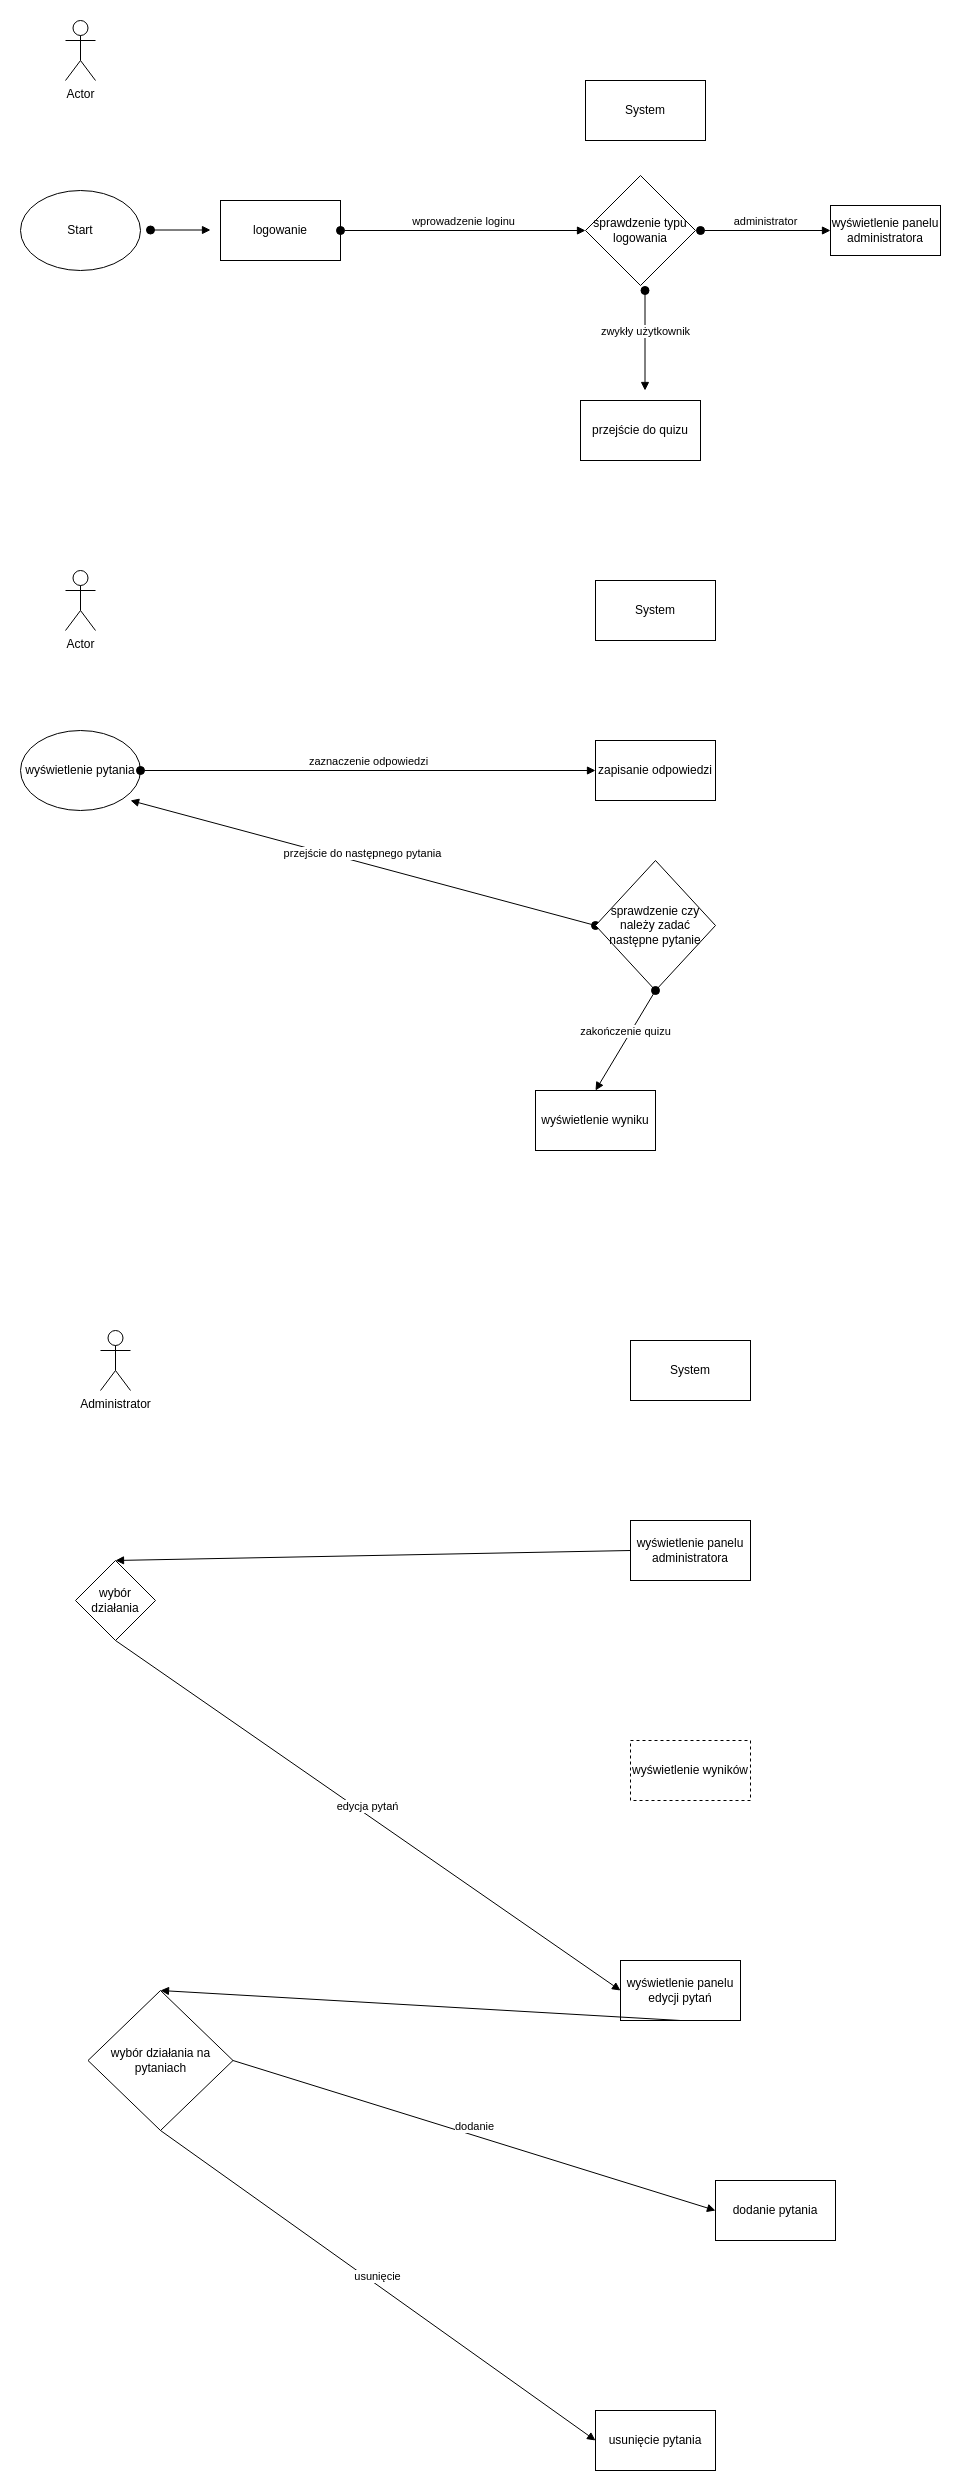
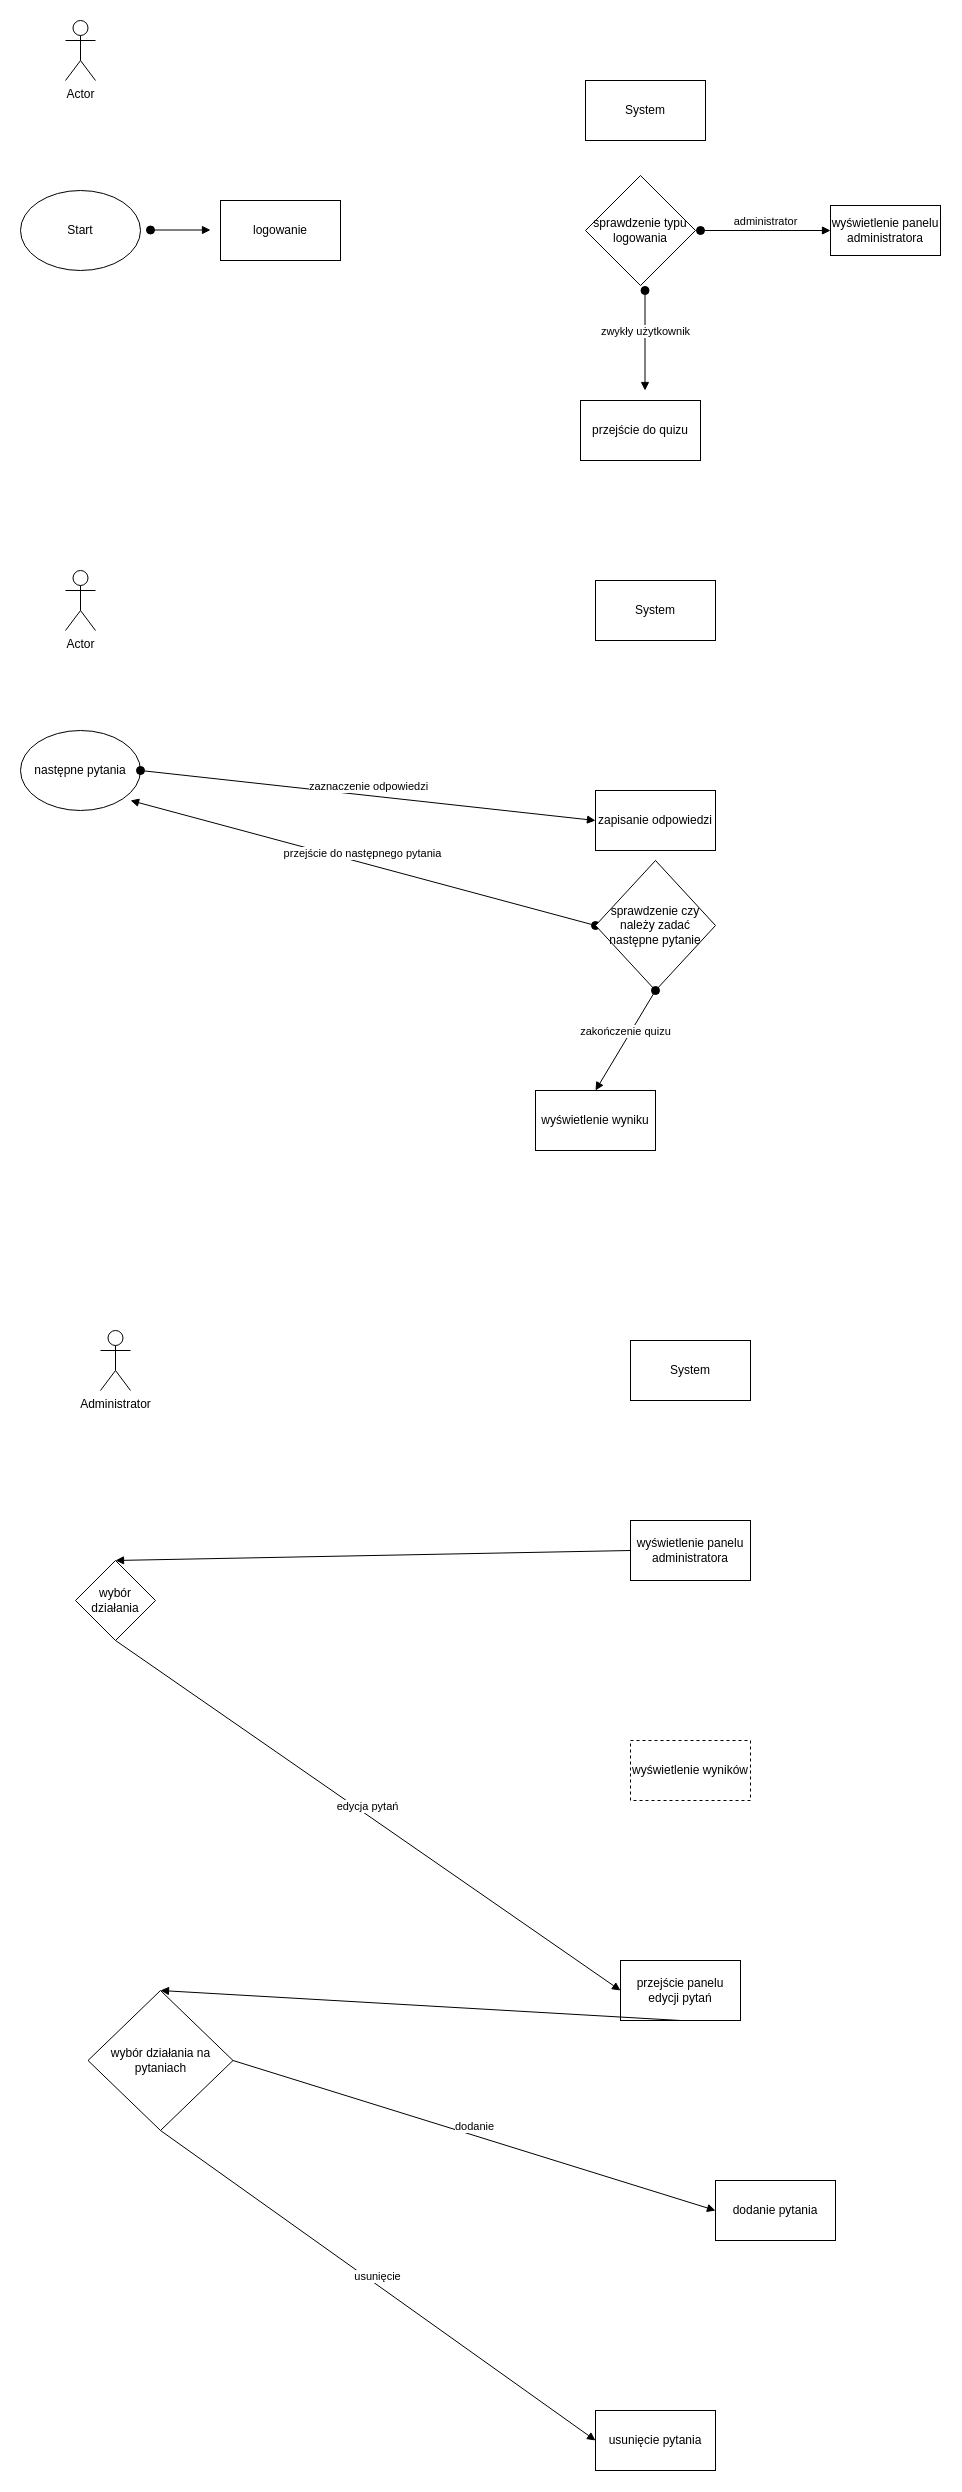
edge "logowanie" -- "sprawdzenie typu logowania": removed, label "wprowadzenie loginu"
node "wyświetlenie pytania": label "wyświetlenie pytania" -> "następne pytania"
node "zapisanie odpowiedzi": moved (656, 771) -> (656, 821)
node "wyświetlenie panelu edycji pytań": label "wyświetlenie panelu edycji pytań" -> "przejście panelu edycji pytań"
